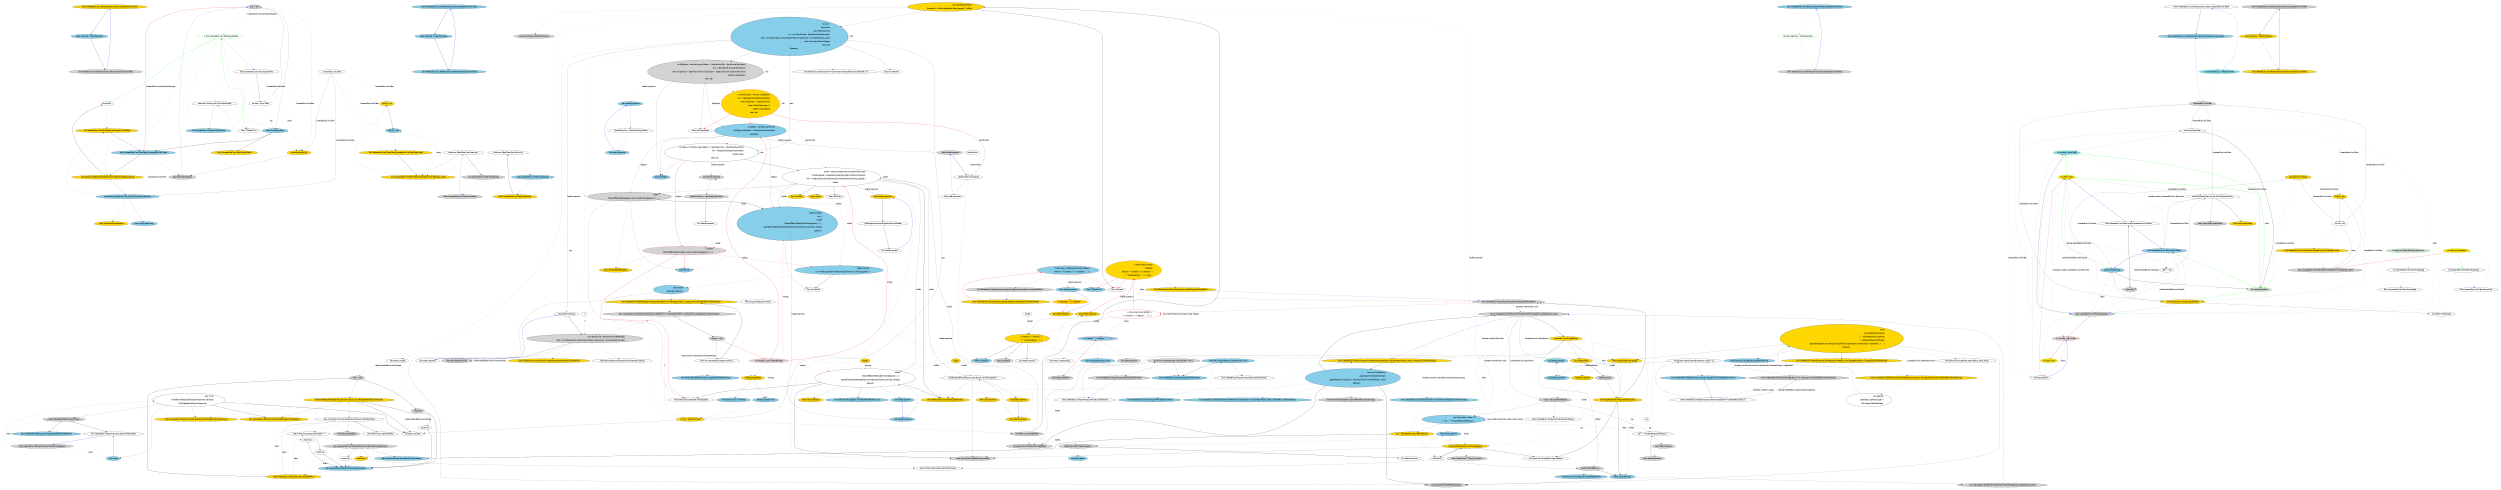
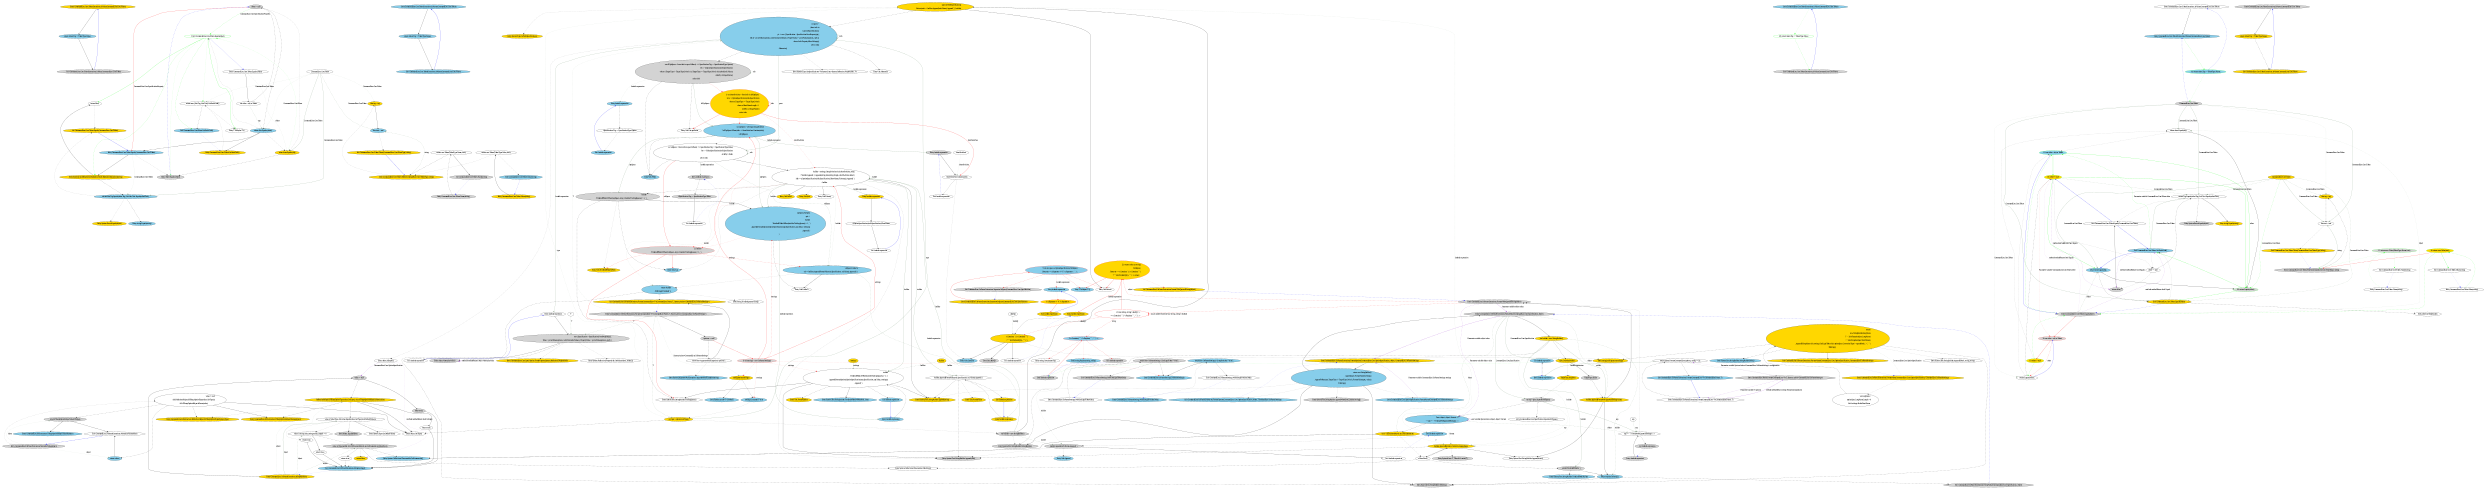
node "Entry System.Type.GetVerbSpecification()": fillcolor lightgrey -> gold
edge "Entry object.IsEmpty()" -> "value == null": label "method methodReturn bool IsEmpty" -> "CommandLine.Core.OptionSpecification"
node "Entry System.Option.StringBuilder.Append(string)": label "Entry System.Option.StringBuilder.Append(string)" -> "Entry System.Text.StringBuilder.Append(string)"
